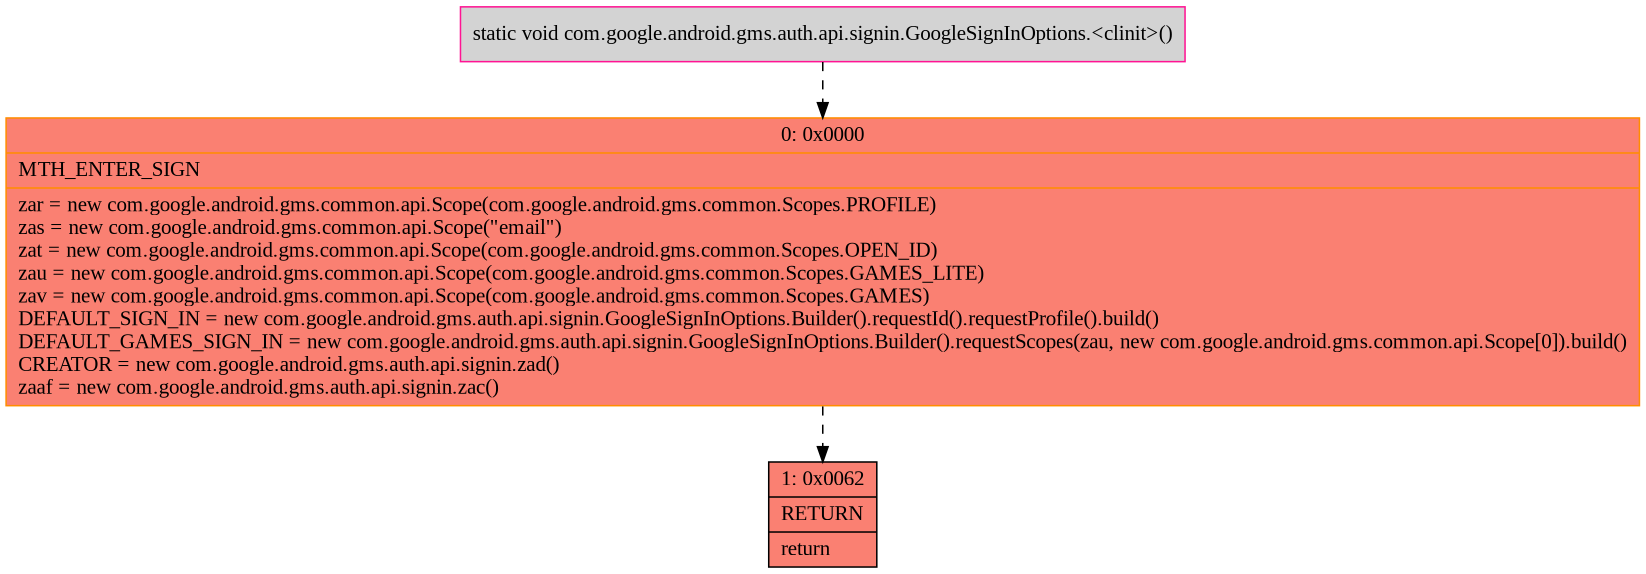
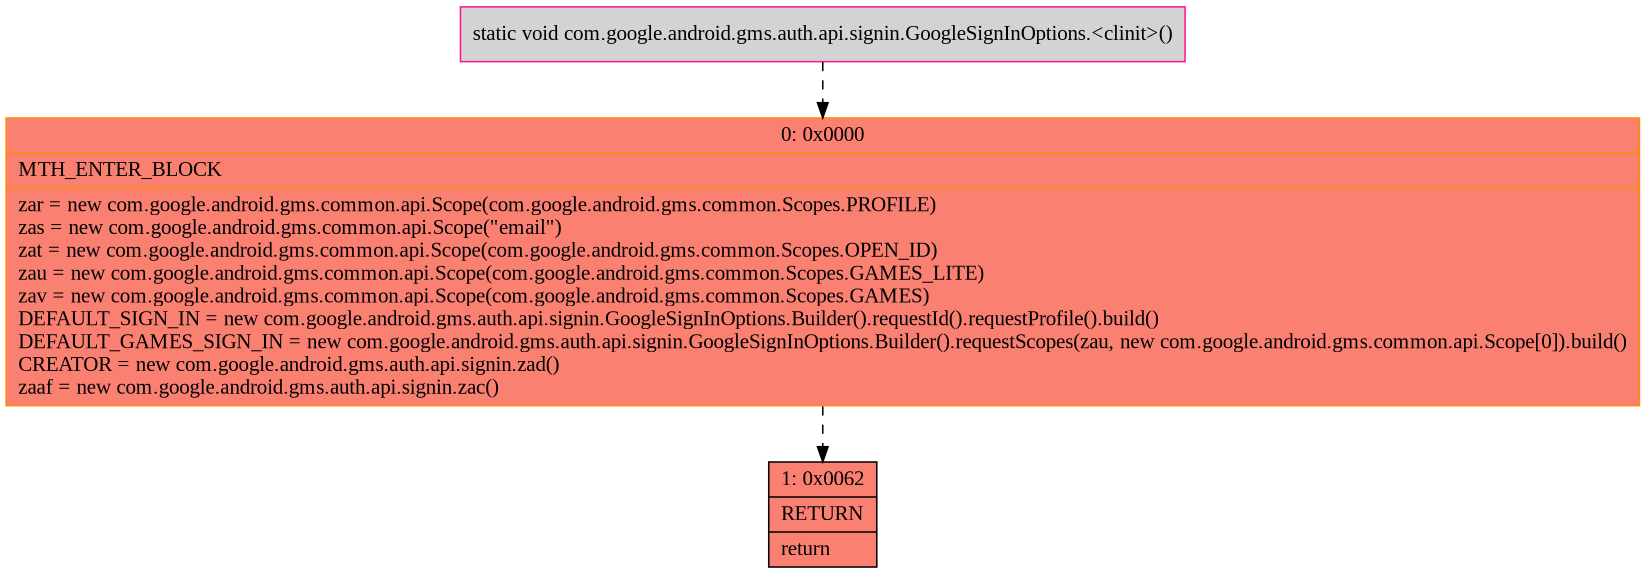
node "0: 0x0000": text "MTH_ENTER_SIGN" -> "MTH_ENTER_BLOCK"
